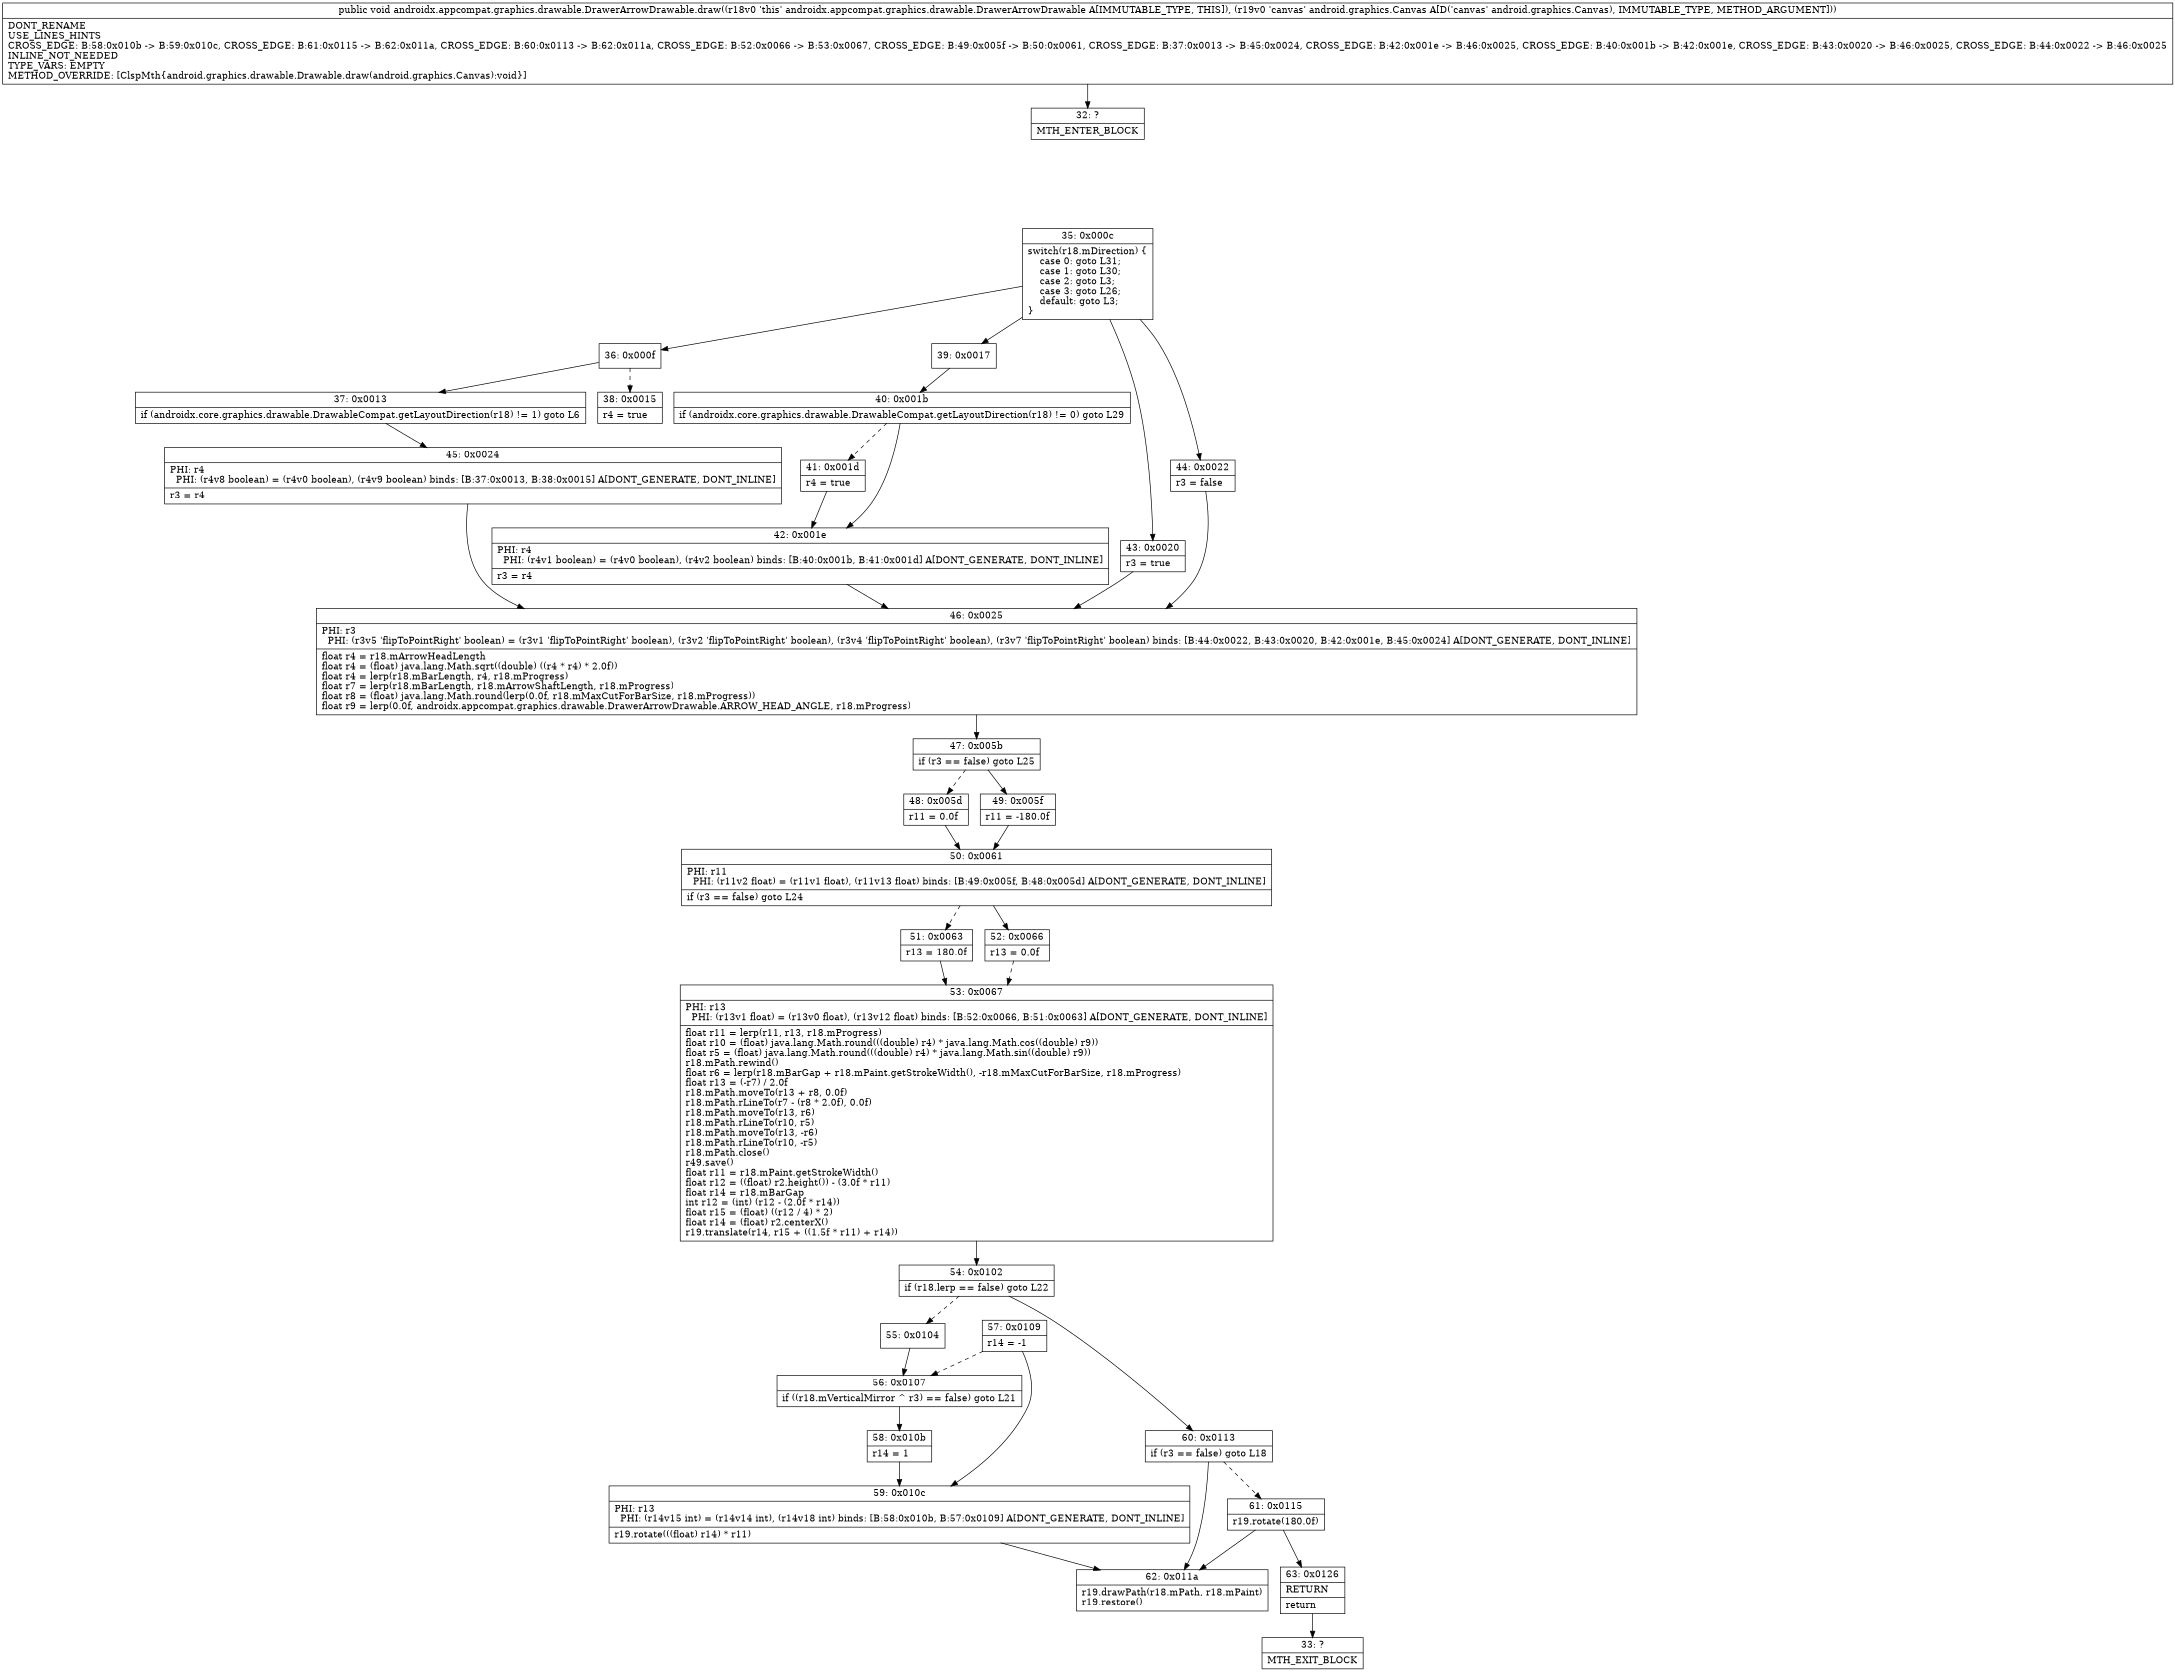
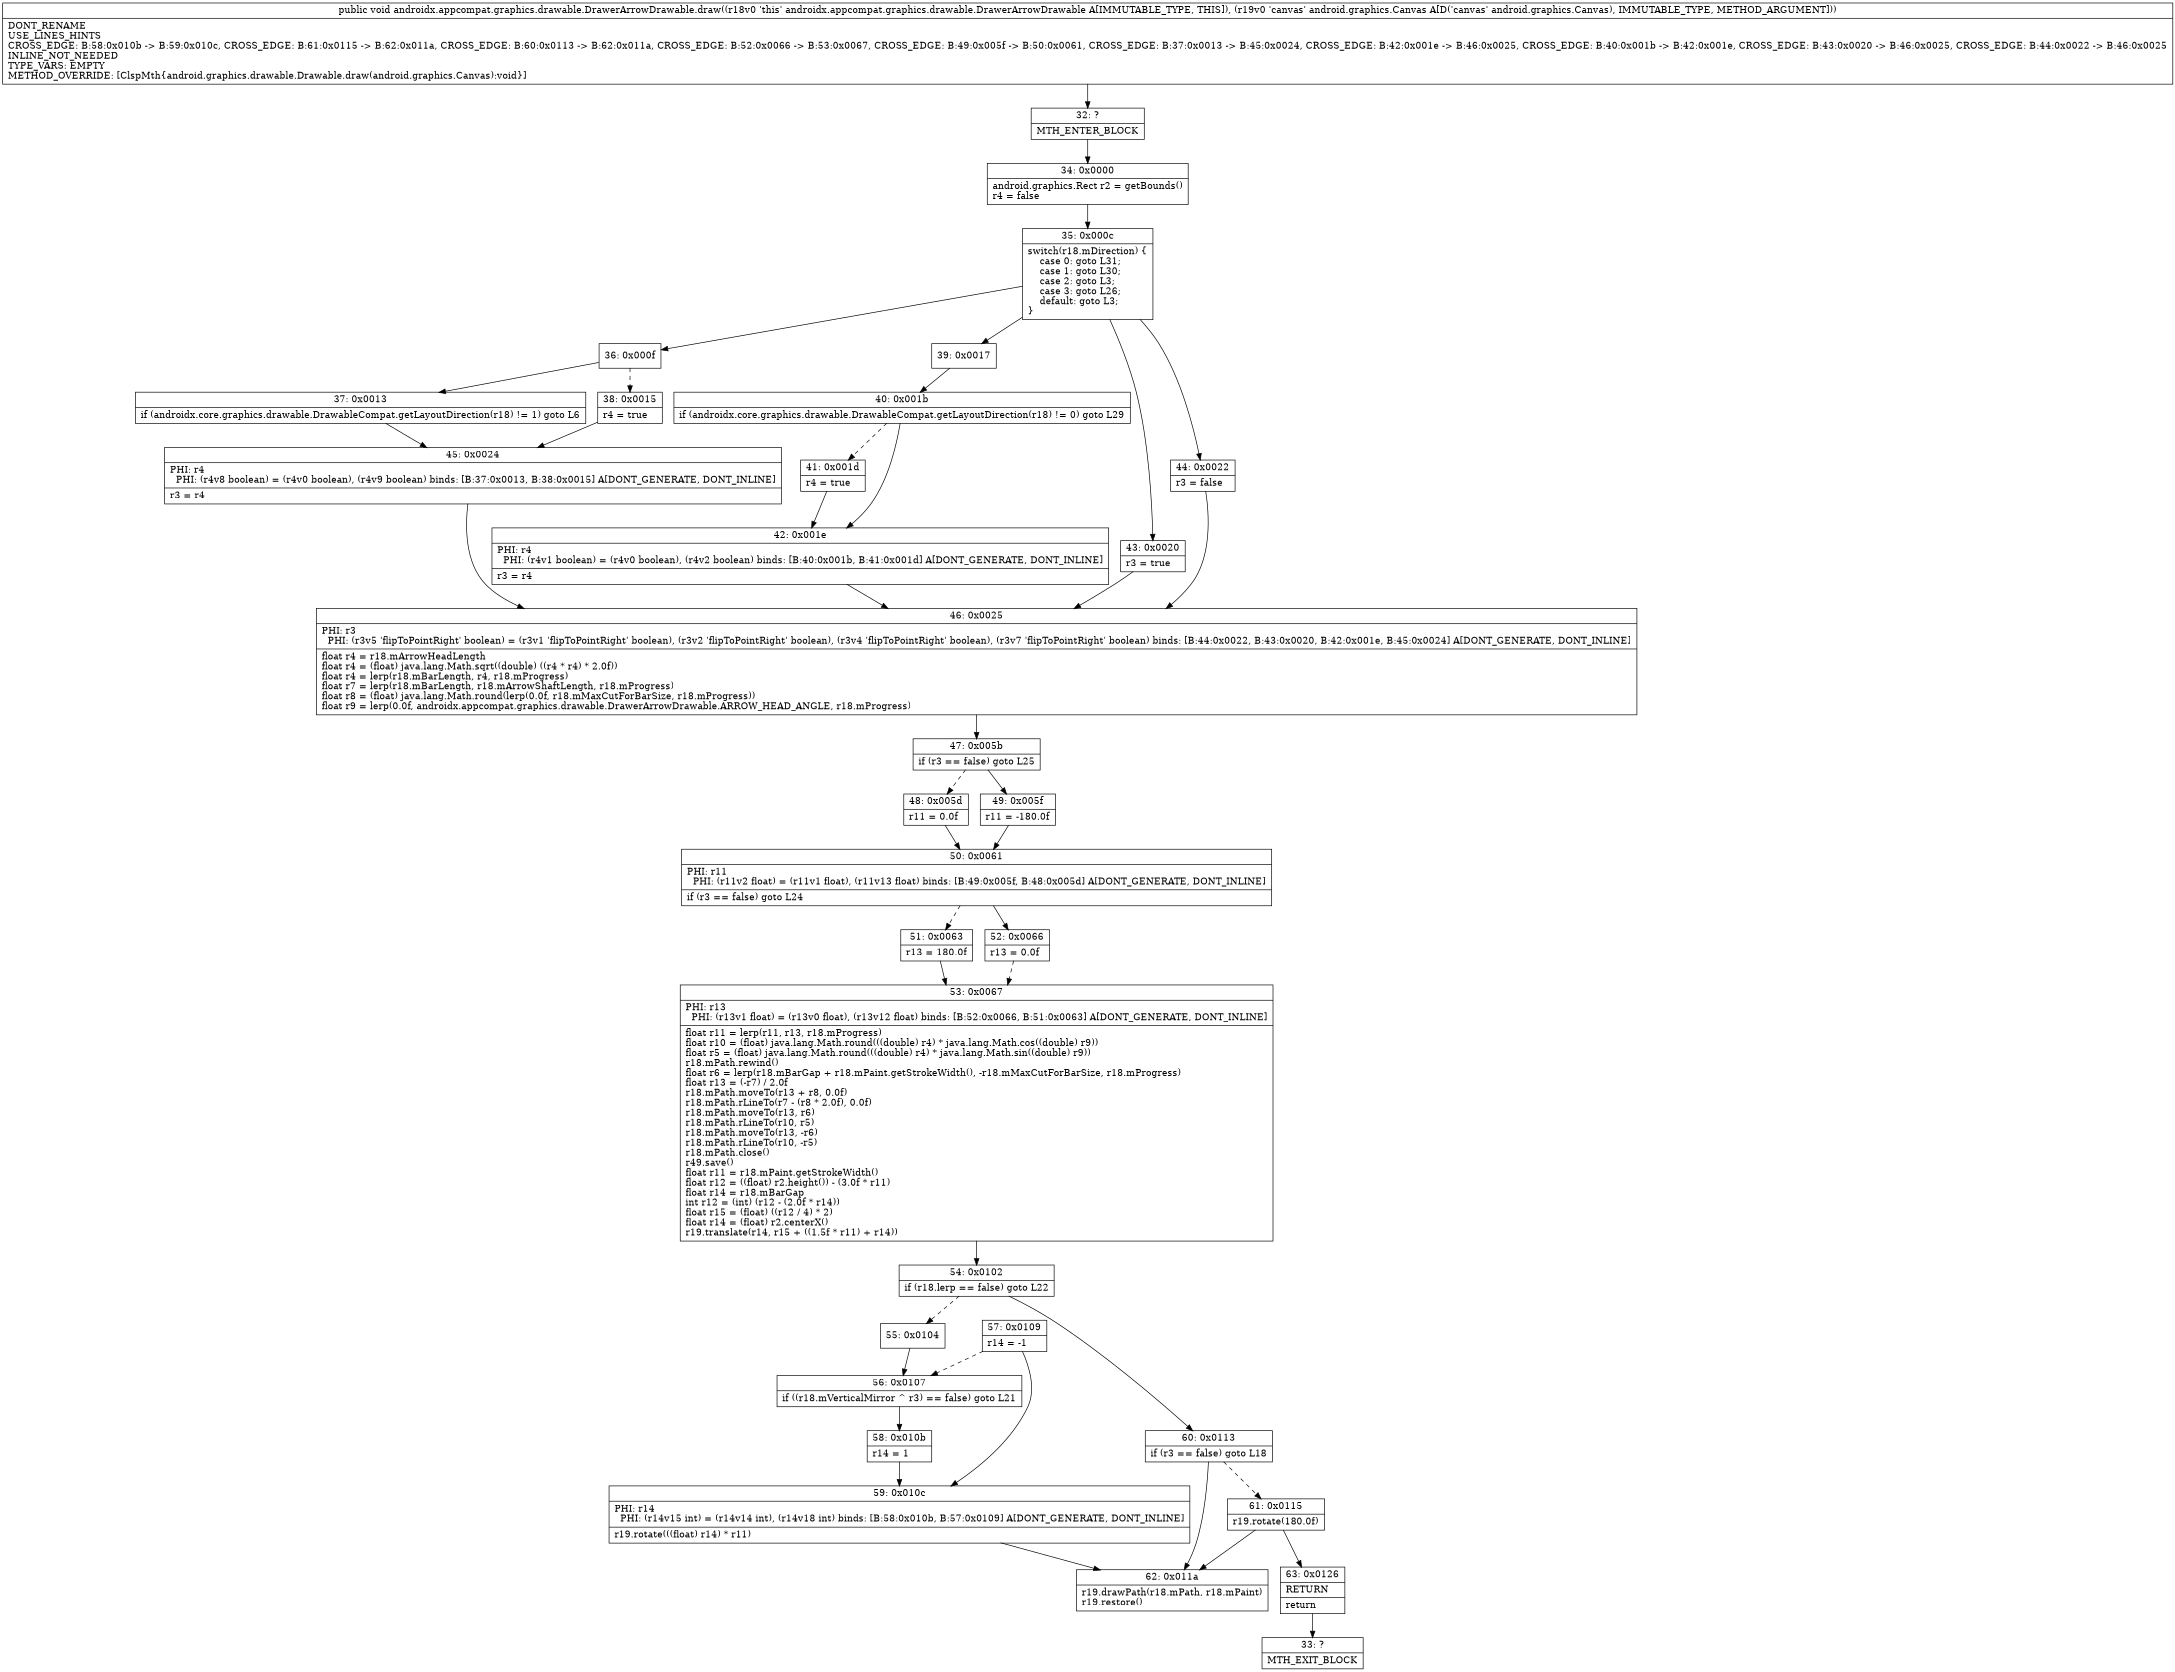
node "34: 0x0000": added
edge "38: 0x0015" -> "45: 0x0024": added
node "59: 0x010c": text "PHI: r13" -> "PHI: r14"
